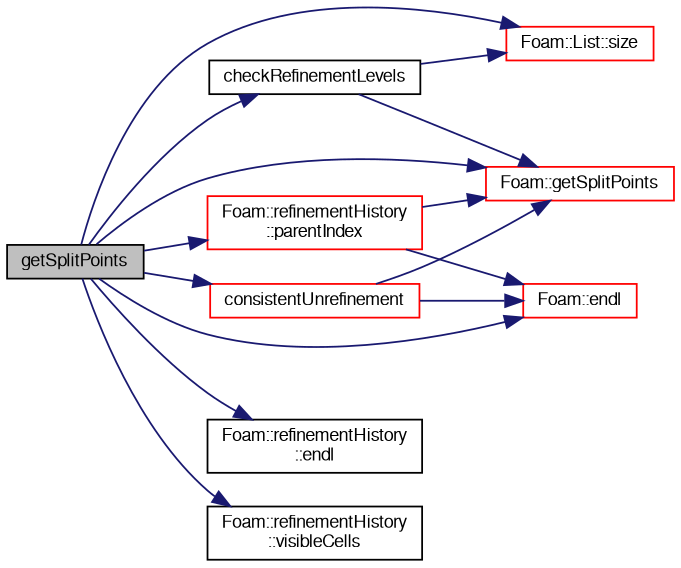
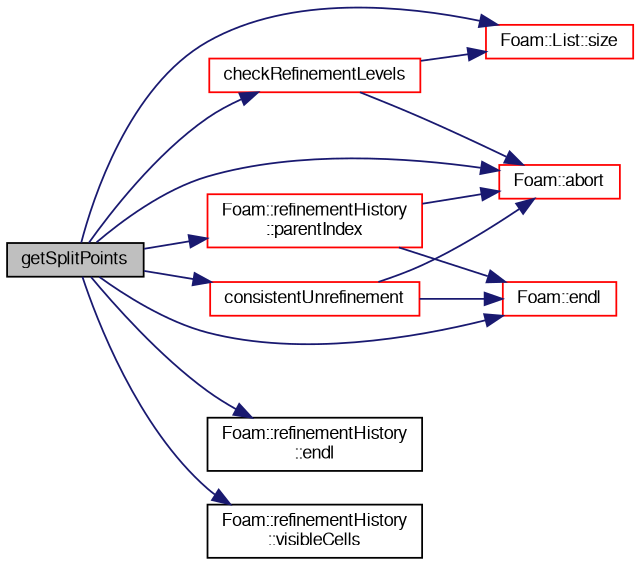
node "checkRefinementLevels": color black -> red
node "Foam::getSplitPoints": label "Foam::getSplitPoints" -> "Foam::abort"
